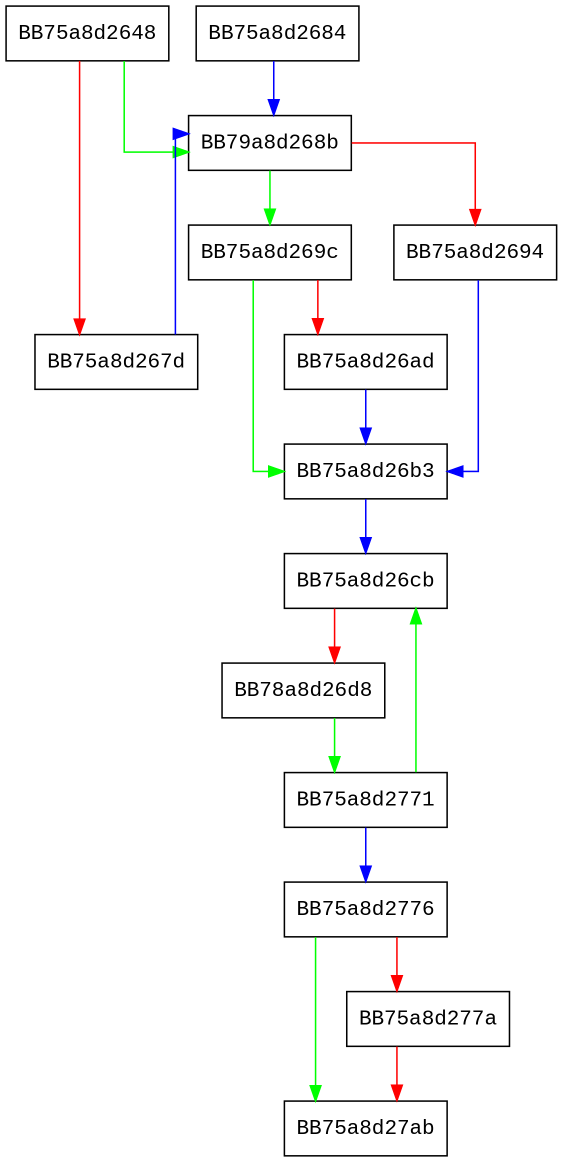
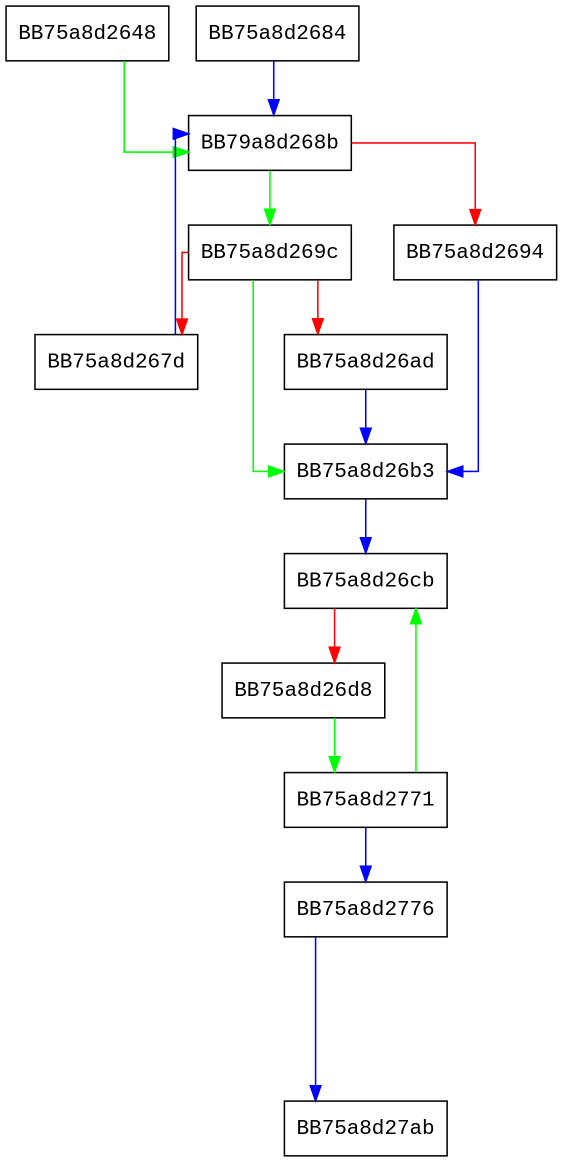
edge "BB75a8d2648" -> "BB75a8d267d": now "BB75a8d269c" -> "BB75a8d267d"
node "BB78a8d26d8": label "BB78a8d26d8" -> "BB75a8d26d8"
edge "BB75a8d2776" -> "BB75a8d27ab": color green -> blue
node "BB75a8d277a": removed
